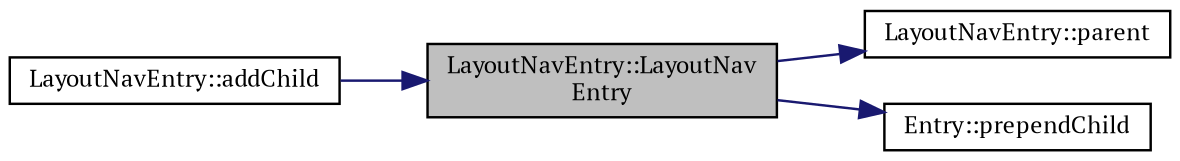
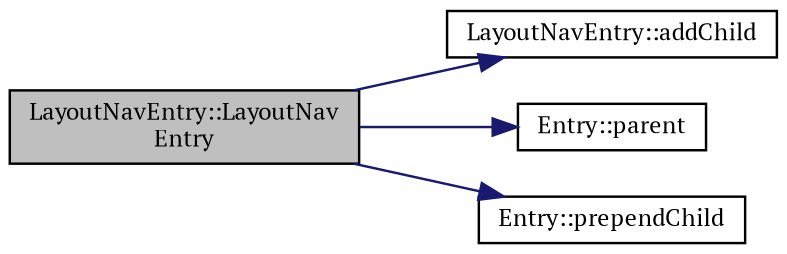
node "LayoutNavEntry::parent": label "LayoutNavEntry::parent" -> "Entry::parent"
edge "LayoutNavEntry::addChild" -> "LayoutNavEntry::LayoutNav Entry": reversed
